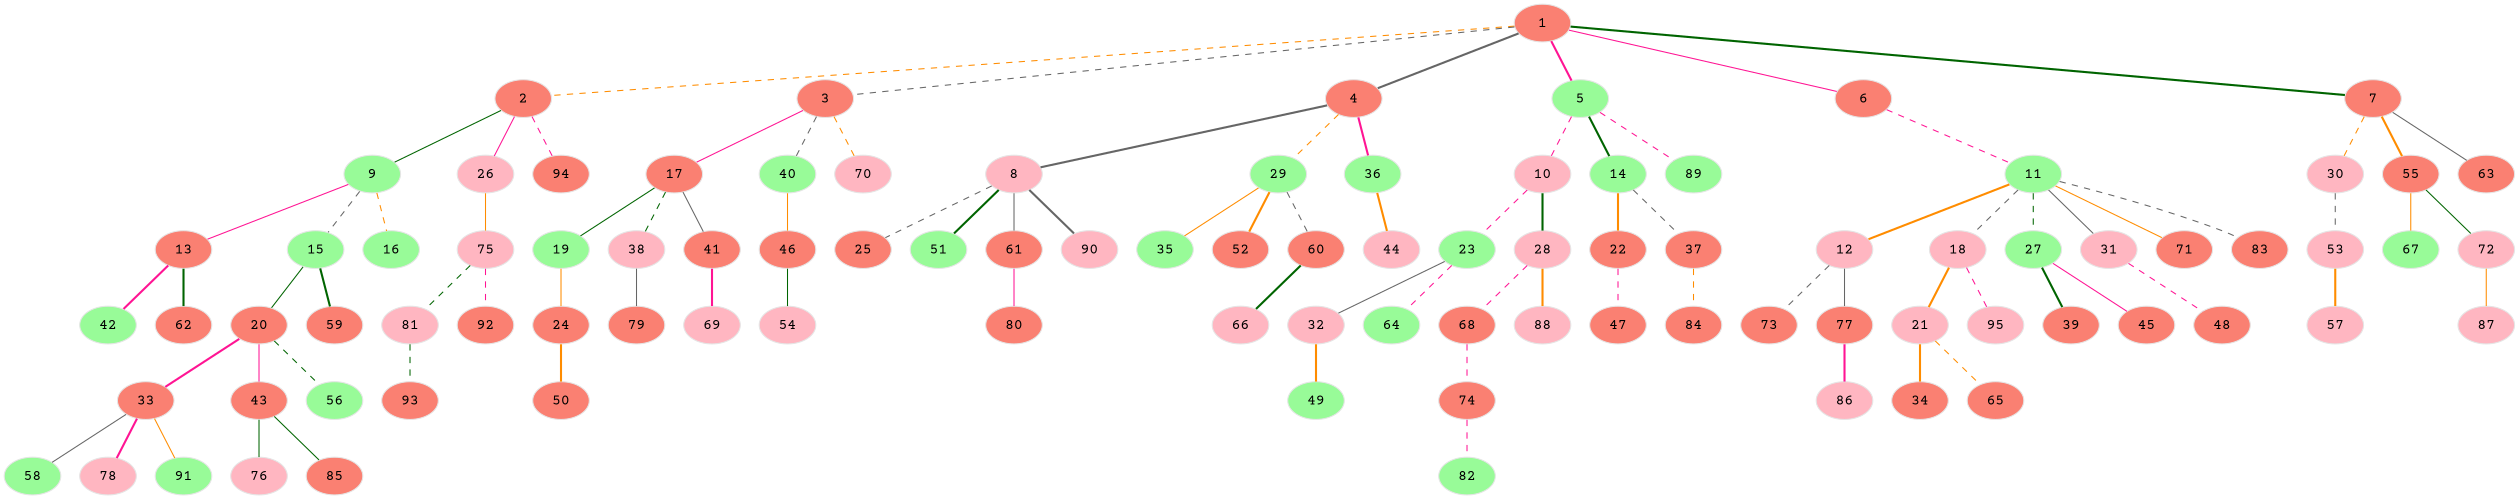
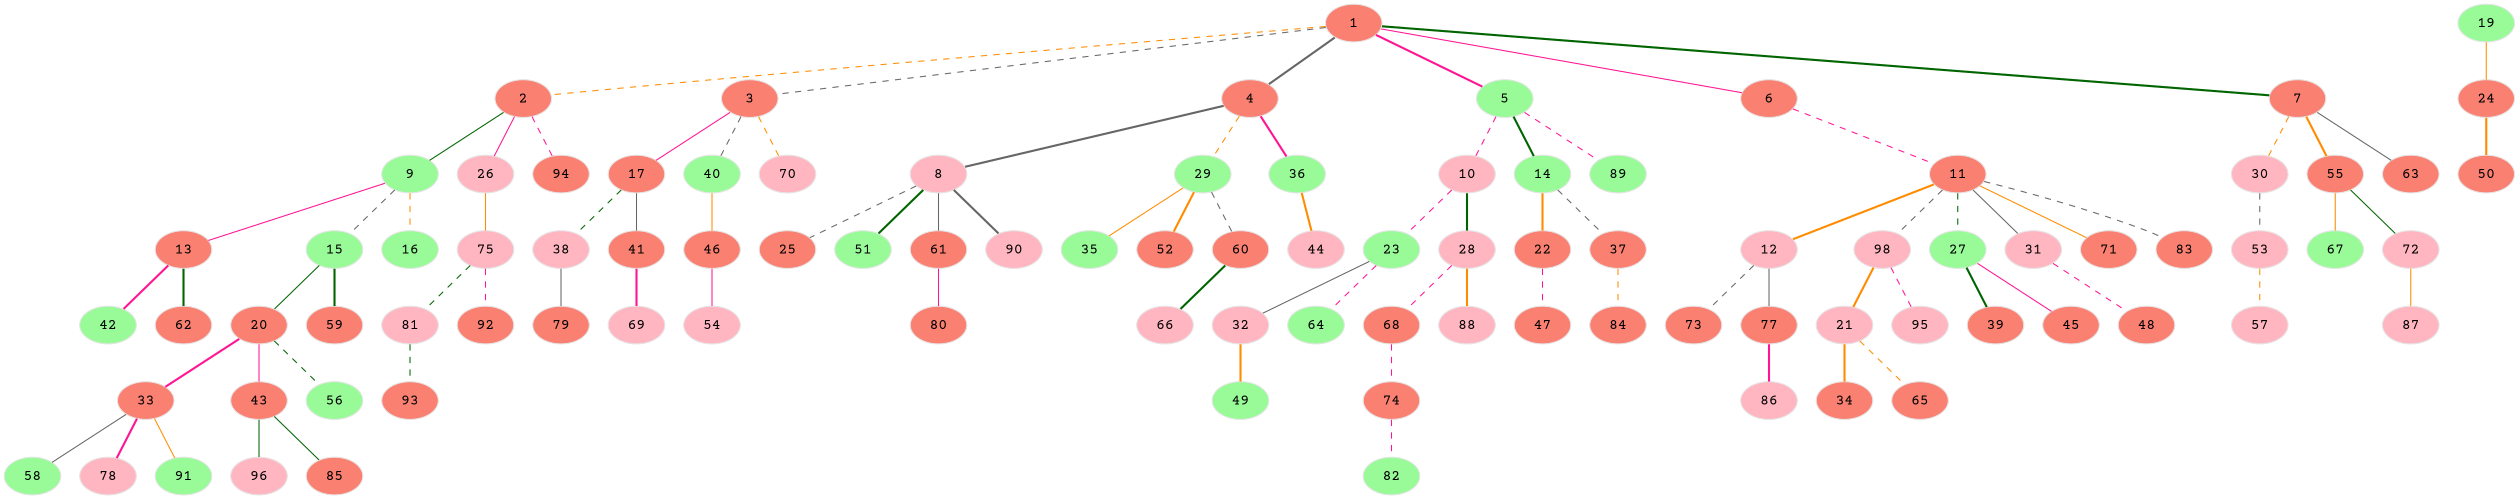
node "11": fillcolor palegreen -> salmon
edge "17" -- "19": removed
node "18": label "18" -> "98"
edge "46" -- "54": color darkgreen -> deeppink
edge "53" -- "57": style bold -> dashed
node "76": label "76" -> "96"
